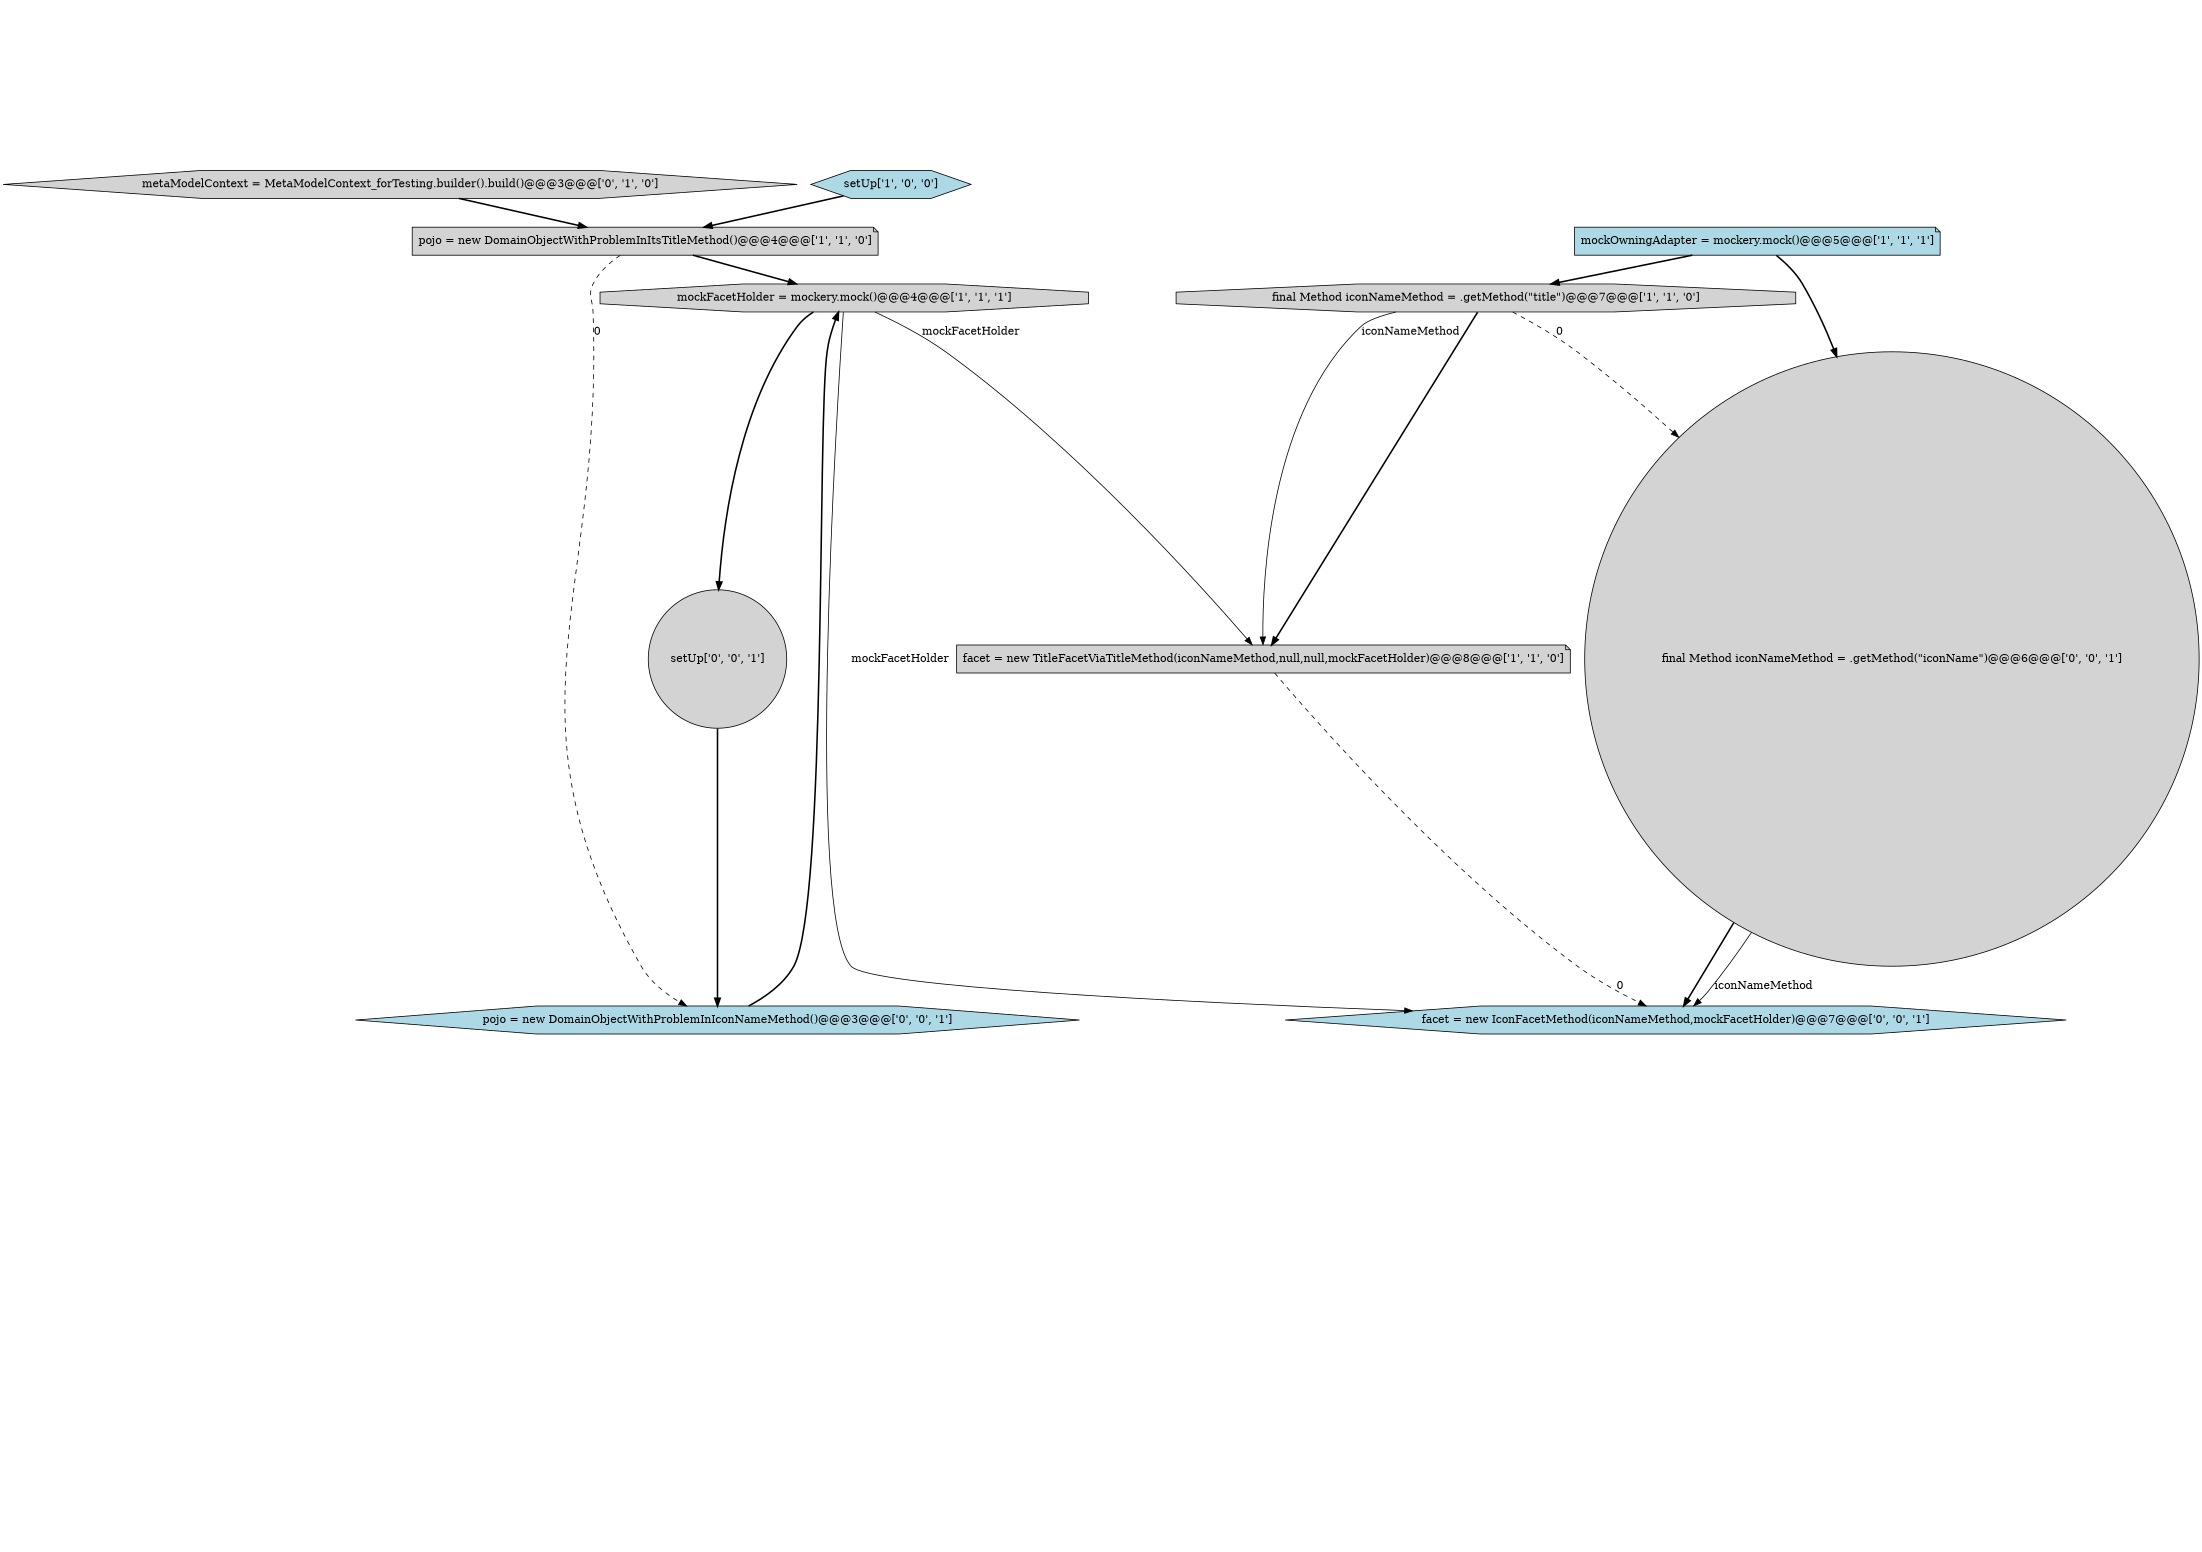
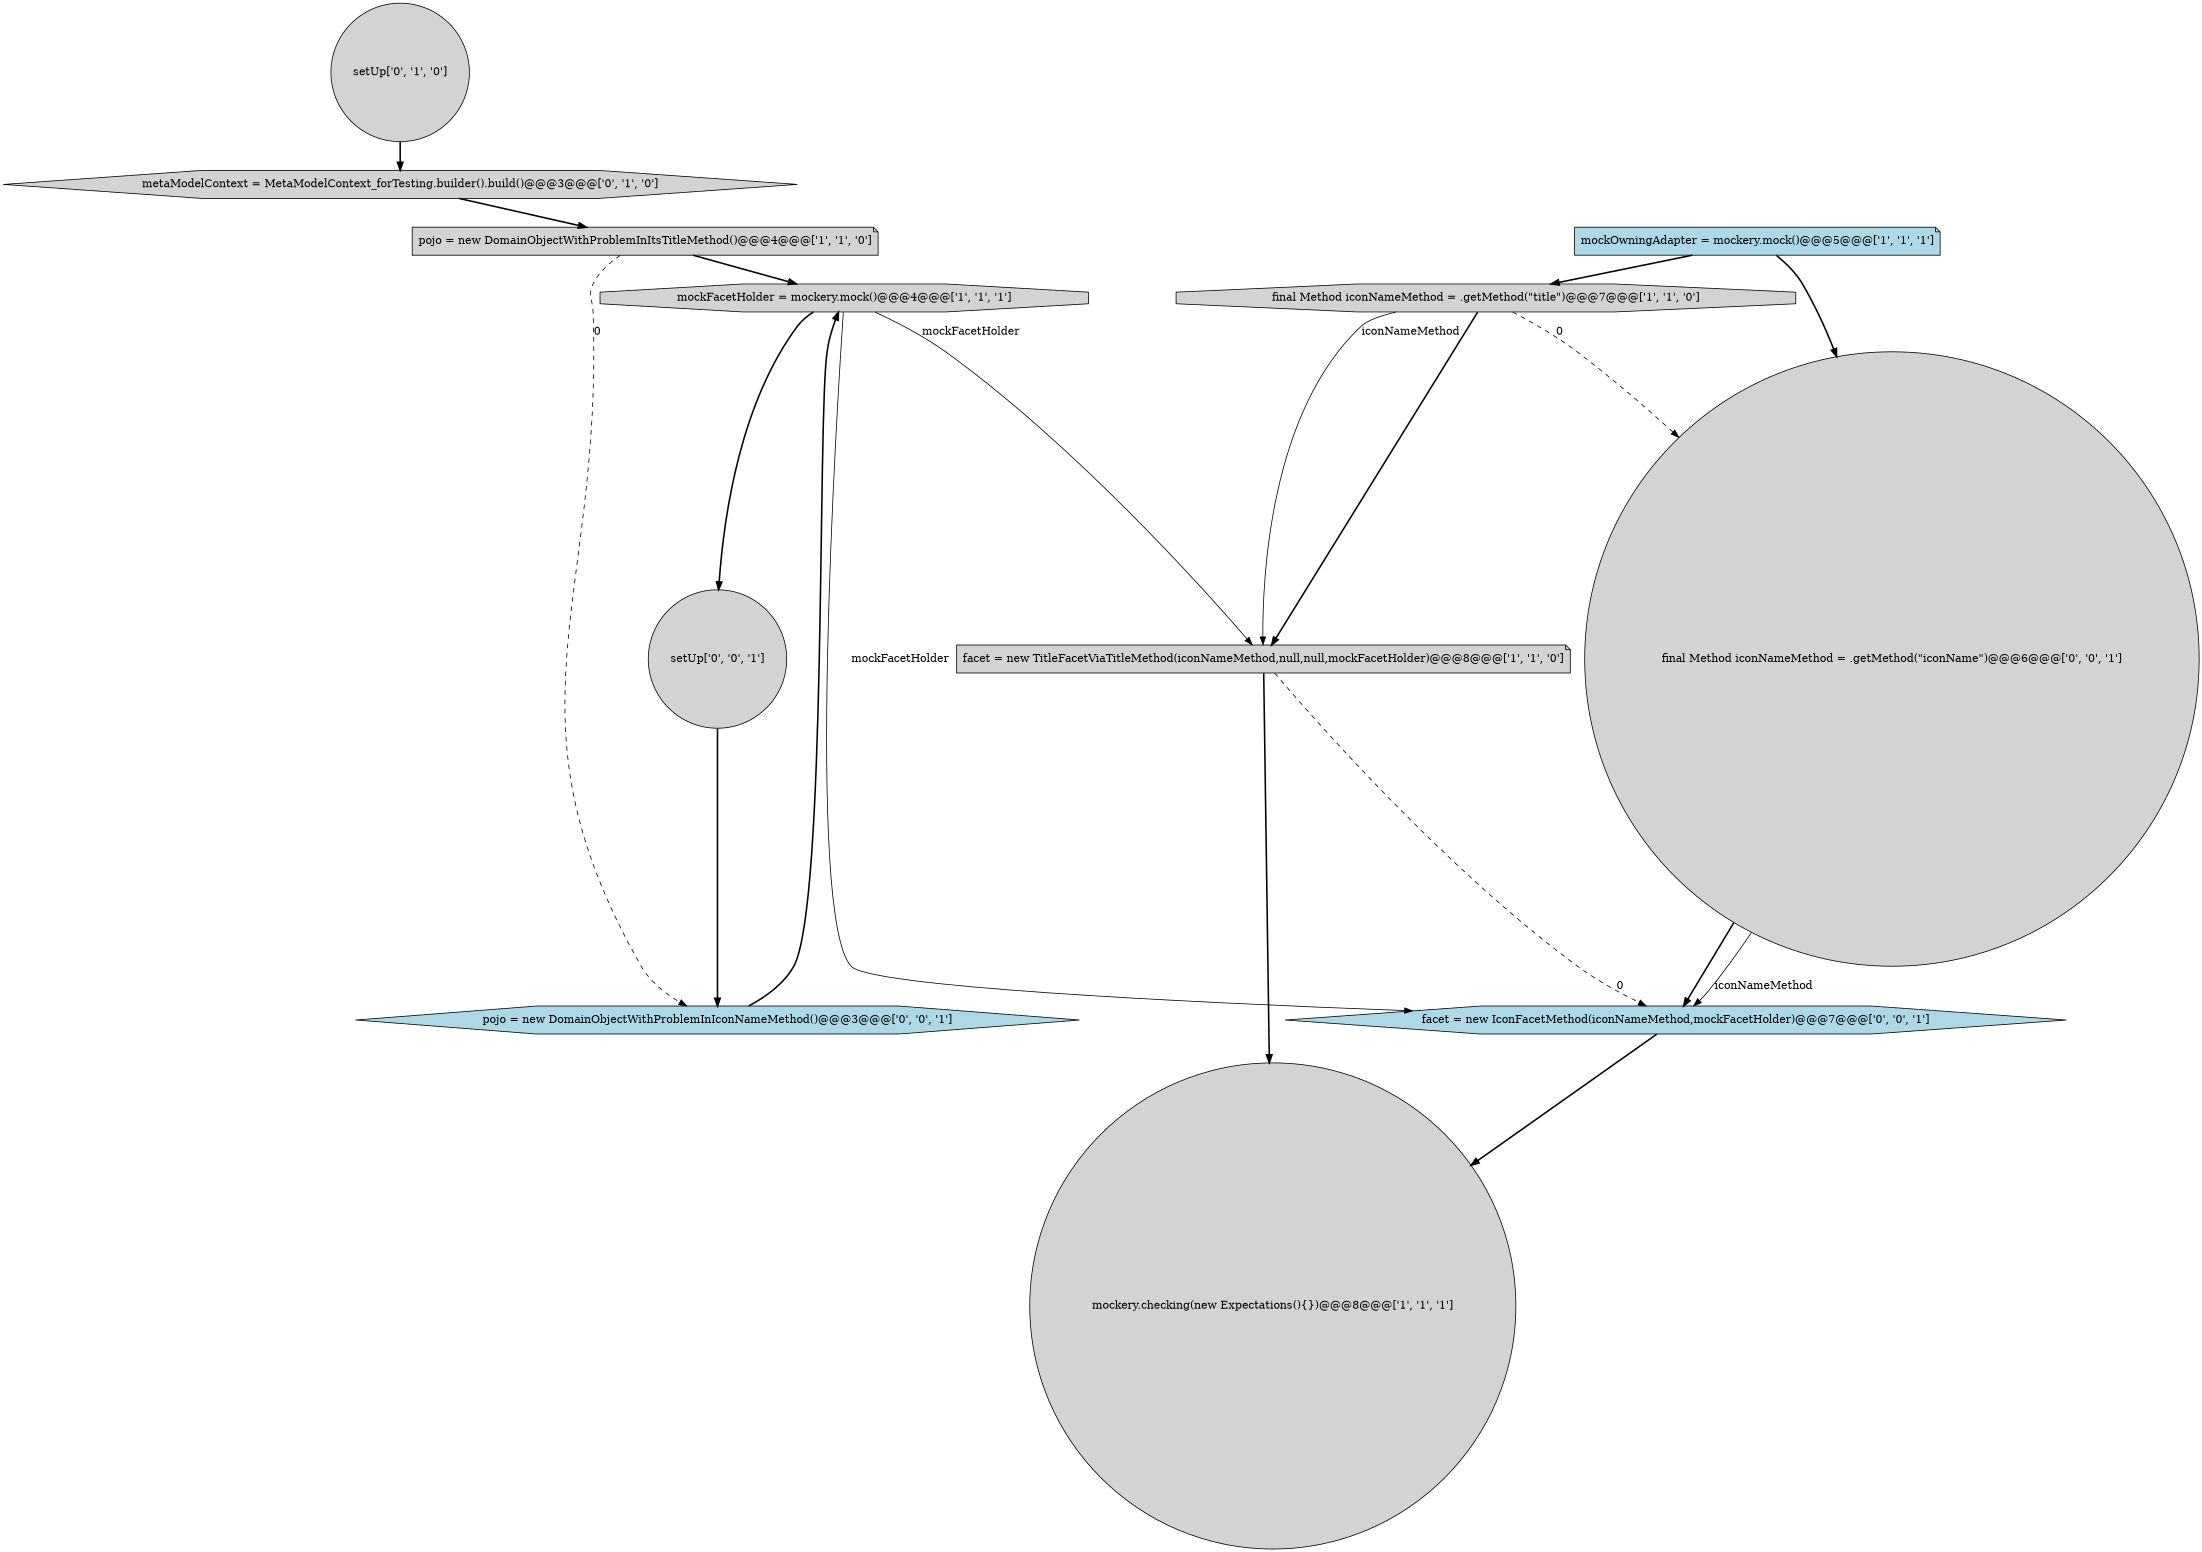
node "setUp['0', '1', '0']": added
node "setUp['1', '0', '0']": removed
node "mockery.checking(new Expectations(){})@@@8@@@['1', '1', '1']": added
